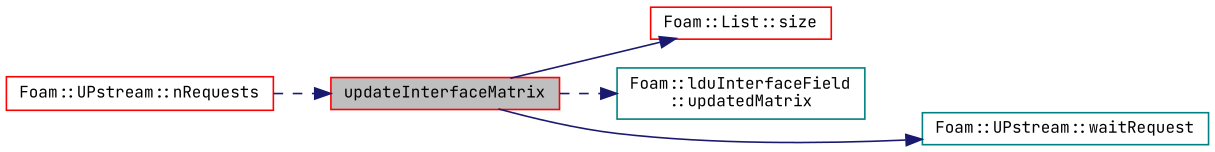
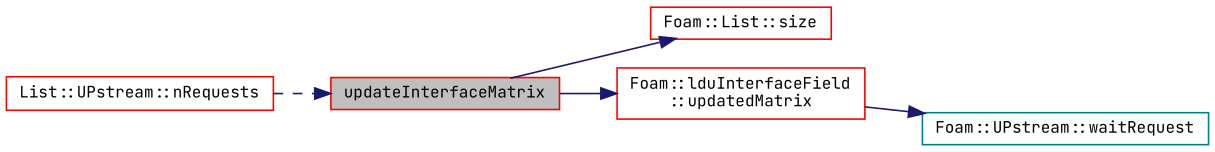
node "Foam::UPstream::nRequests": label "Foam::UPstream::nRequests" -> "List::UPstream::nRequests"
edge "updateInterfaceMatrix" -> "Foam::lduInterfaceField ::updatedMatrix": style dashed -> solid
node "Foam::lduInterfaceField ::updatedMatrix": color teal -> red
edge "updateInterfaceMatrix" -> "Foam::UPstream::waitRequest": now "Foam::lduInterfaceField ::updatedMatrix" -> "Foam::UPstream::waitRequest"
